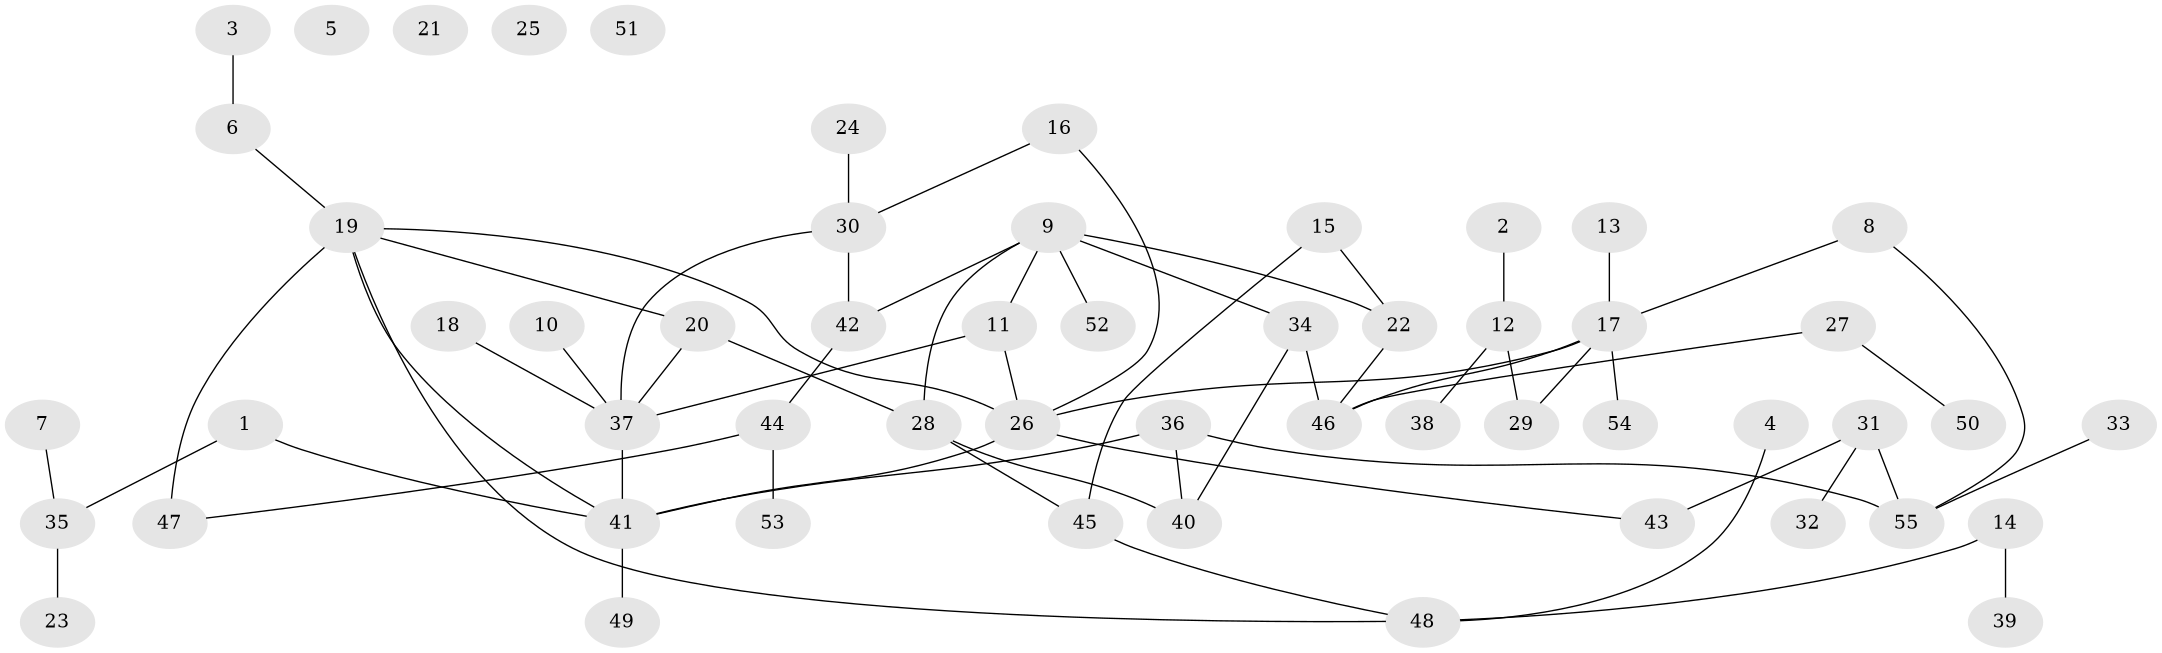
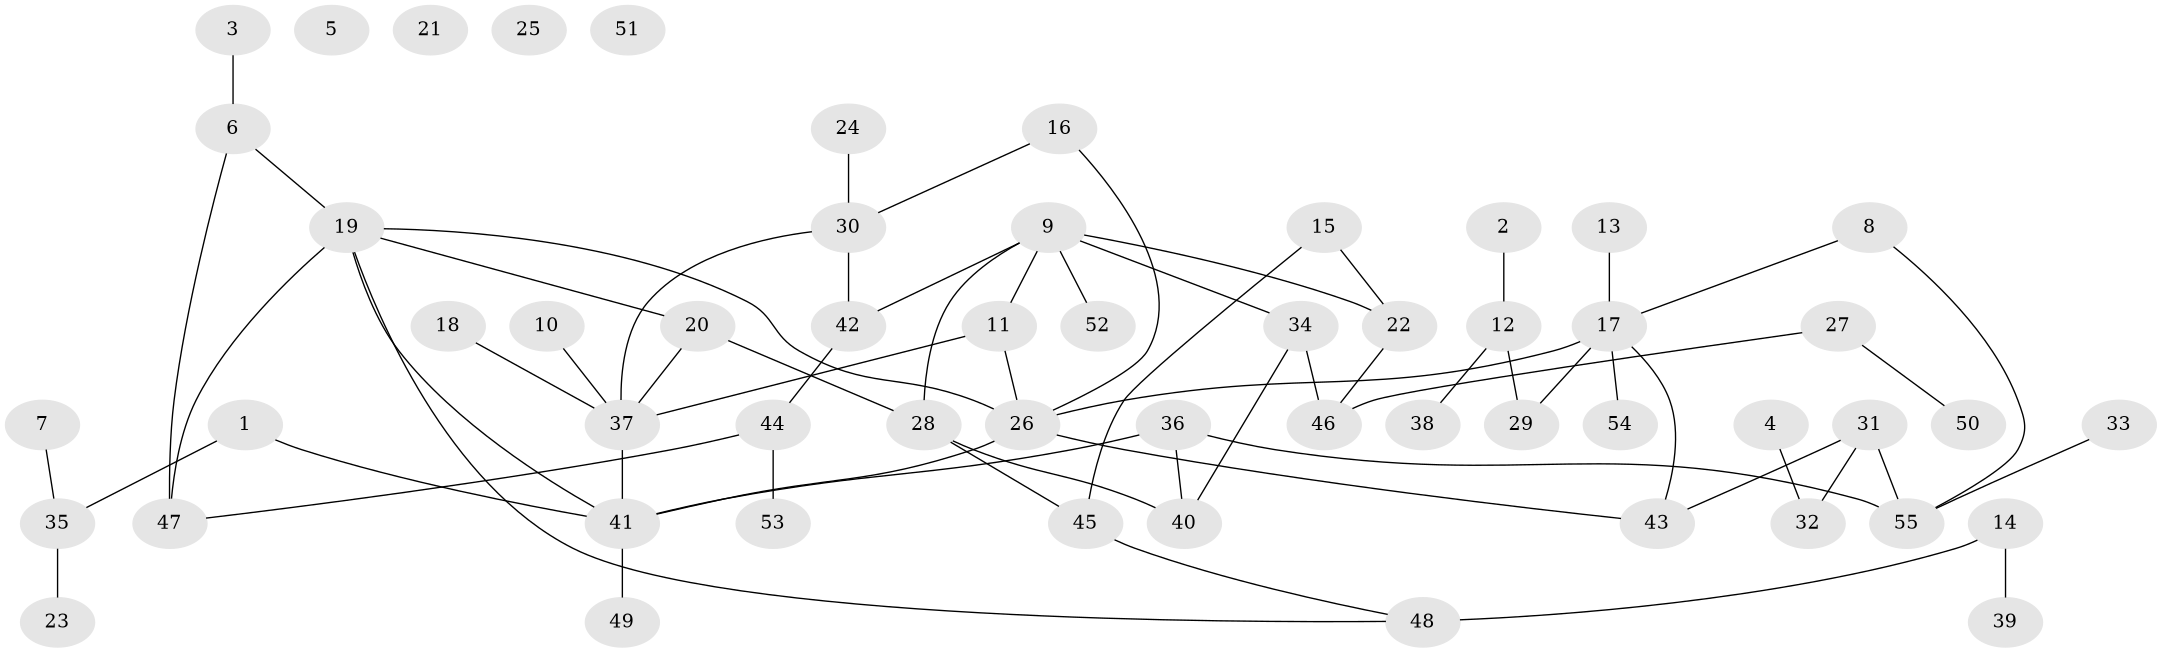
edge "6" -- "47": added
edge "17" -- "46": now "17" -- "43"
edge "4" -- "48": now "4" -- "32"
